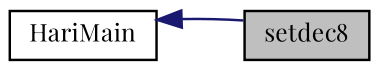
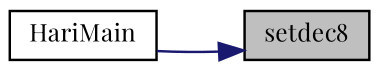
edge "setdec8" -> "HariMain": reversed
